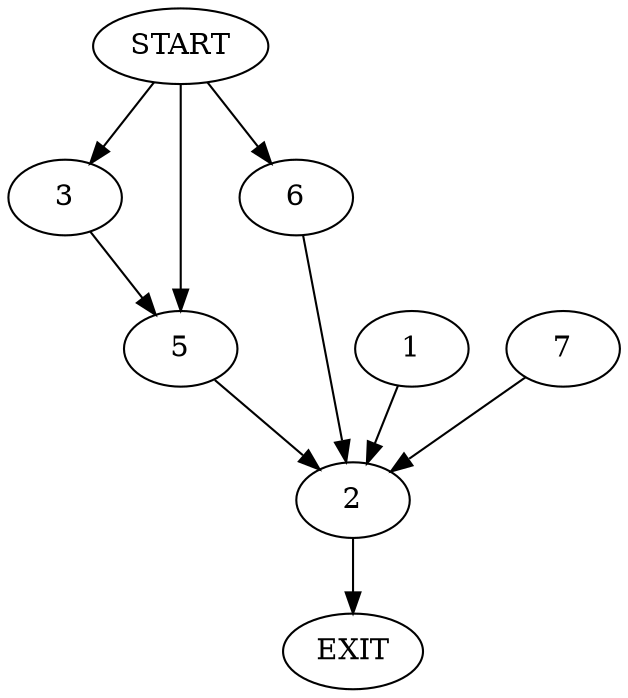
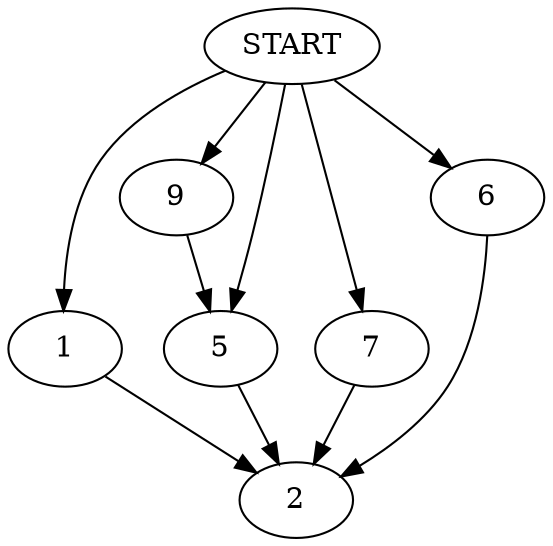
edge "START" -> "1": added
edge "START" -> "7": added
node "3": label "3" -> "9"
node "EXIT": removed
